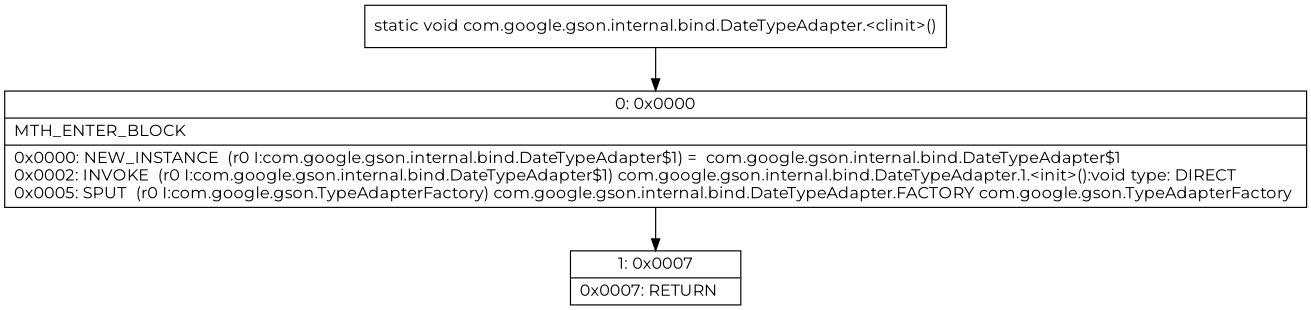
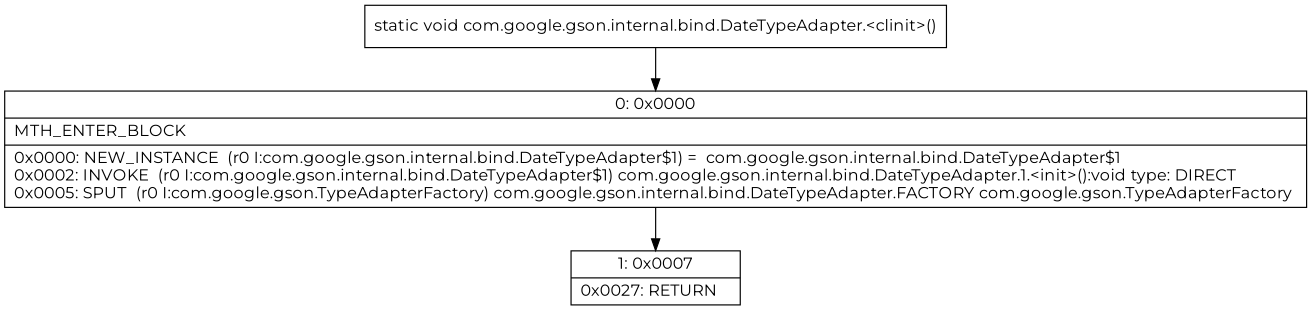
node "1: 0x0007": text "0x0007: RETURN" -> "0x0027: RETURN"
